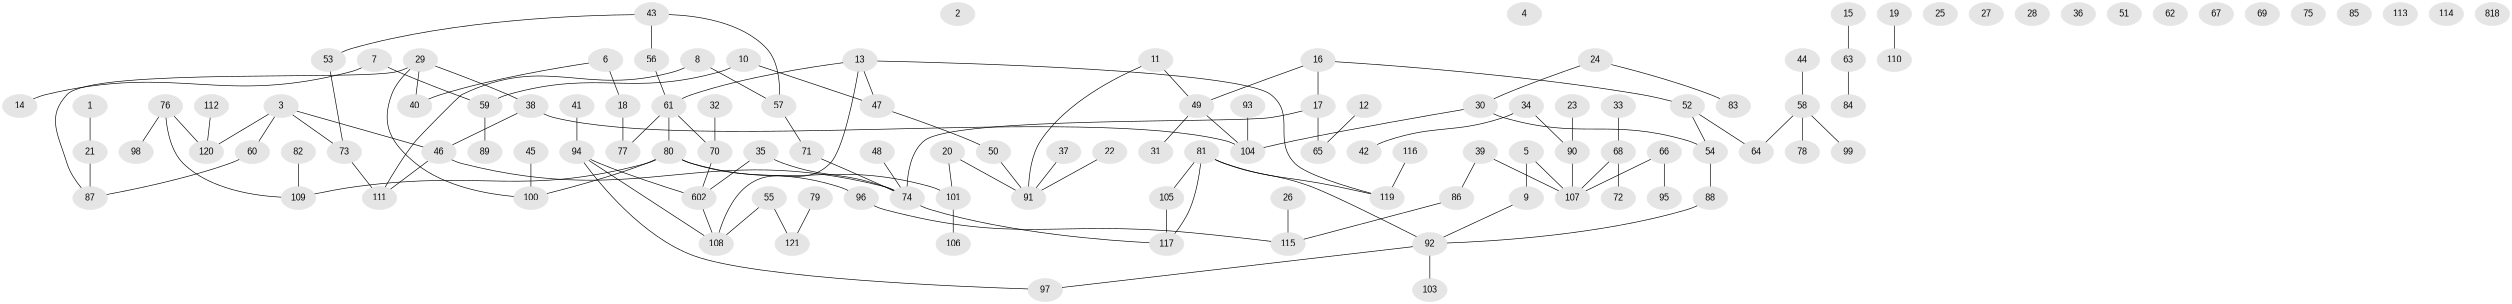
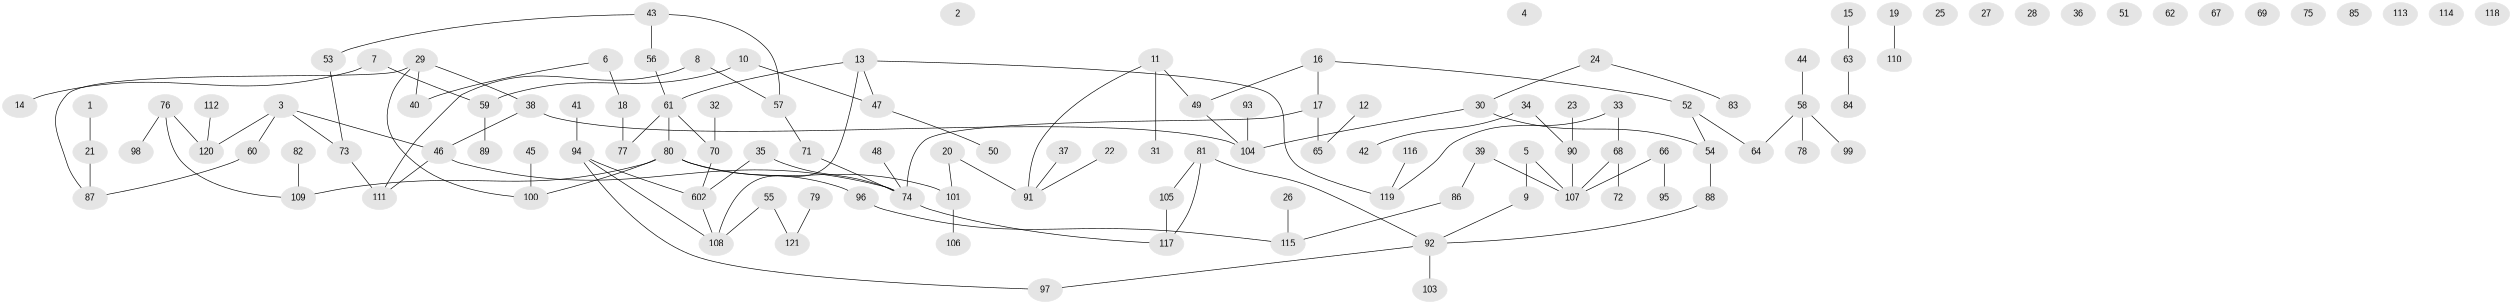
node "818": label "818" -> "118"
edge "49" -- "31": now "11" -- "31"
edge "50" -- "91": removed
edge "81" -- "119": now "33" -- "119"
